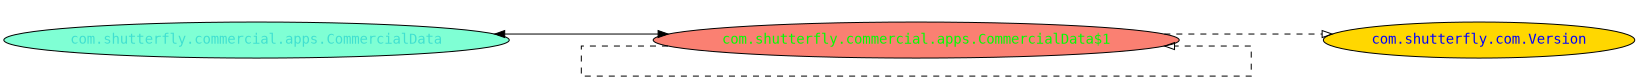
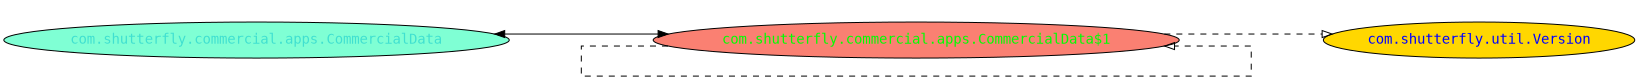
node "com.shutterfly.com.Version": label "com.shutterfly.com.Version" -> "com.shutterfly.util.Version"
